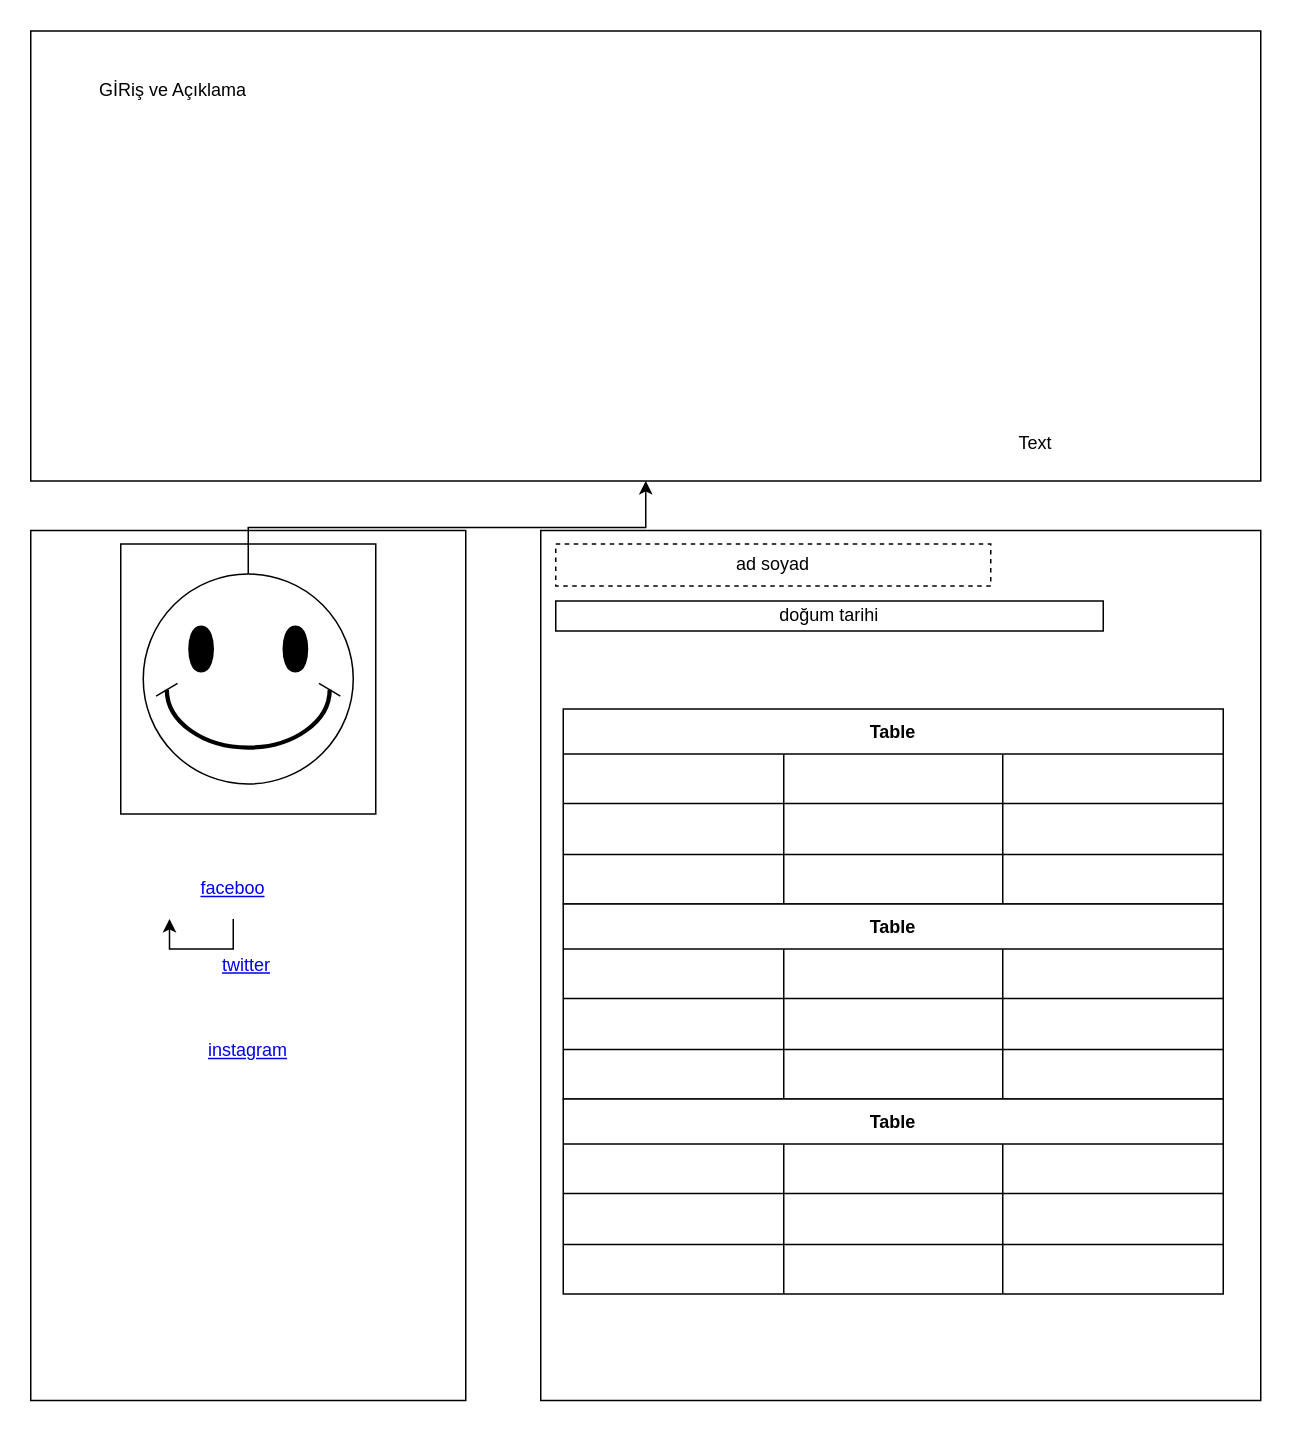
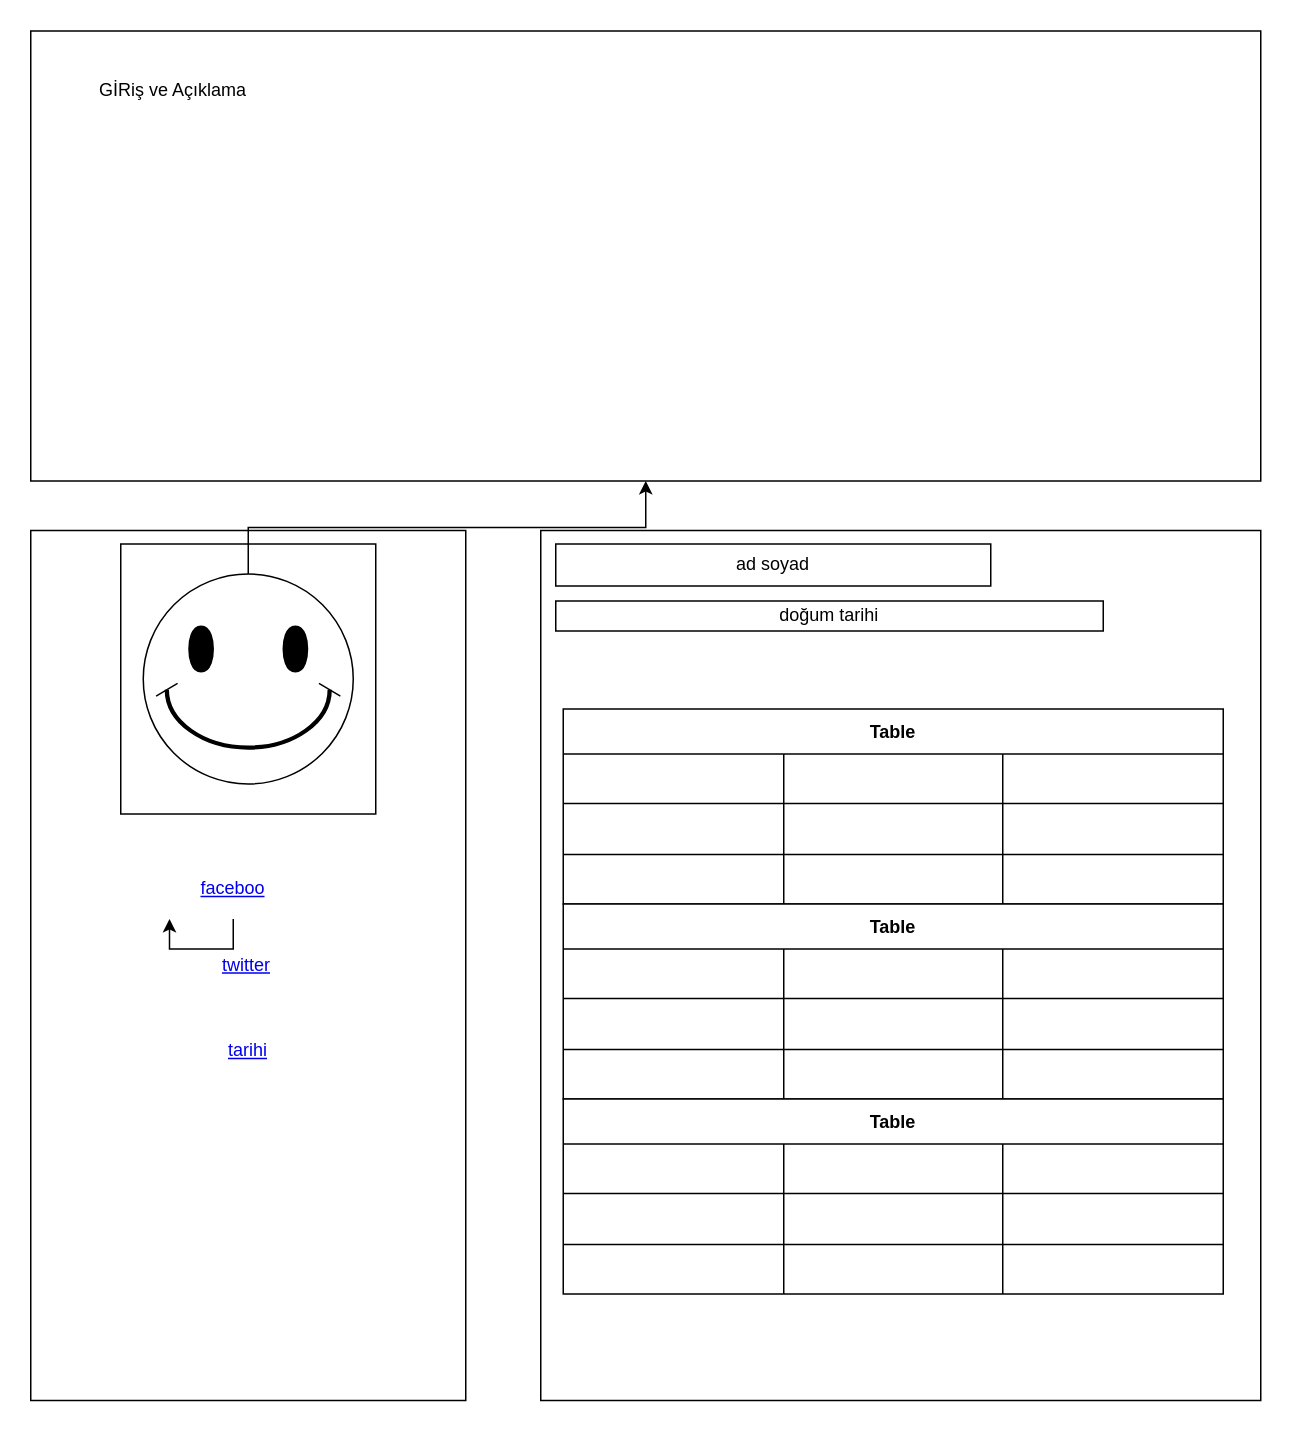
node "Text": removed
node "ad soyad": style dashed -> solid
node "instagram": label "instagram" -> "tarihi"
